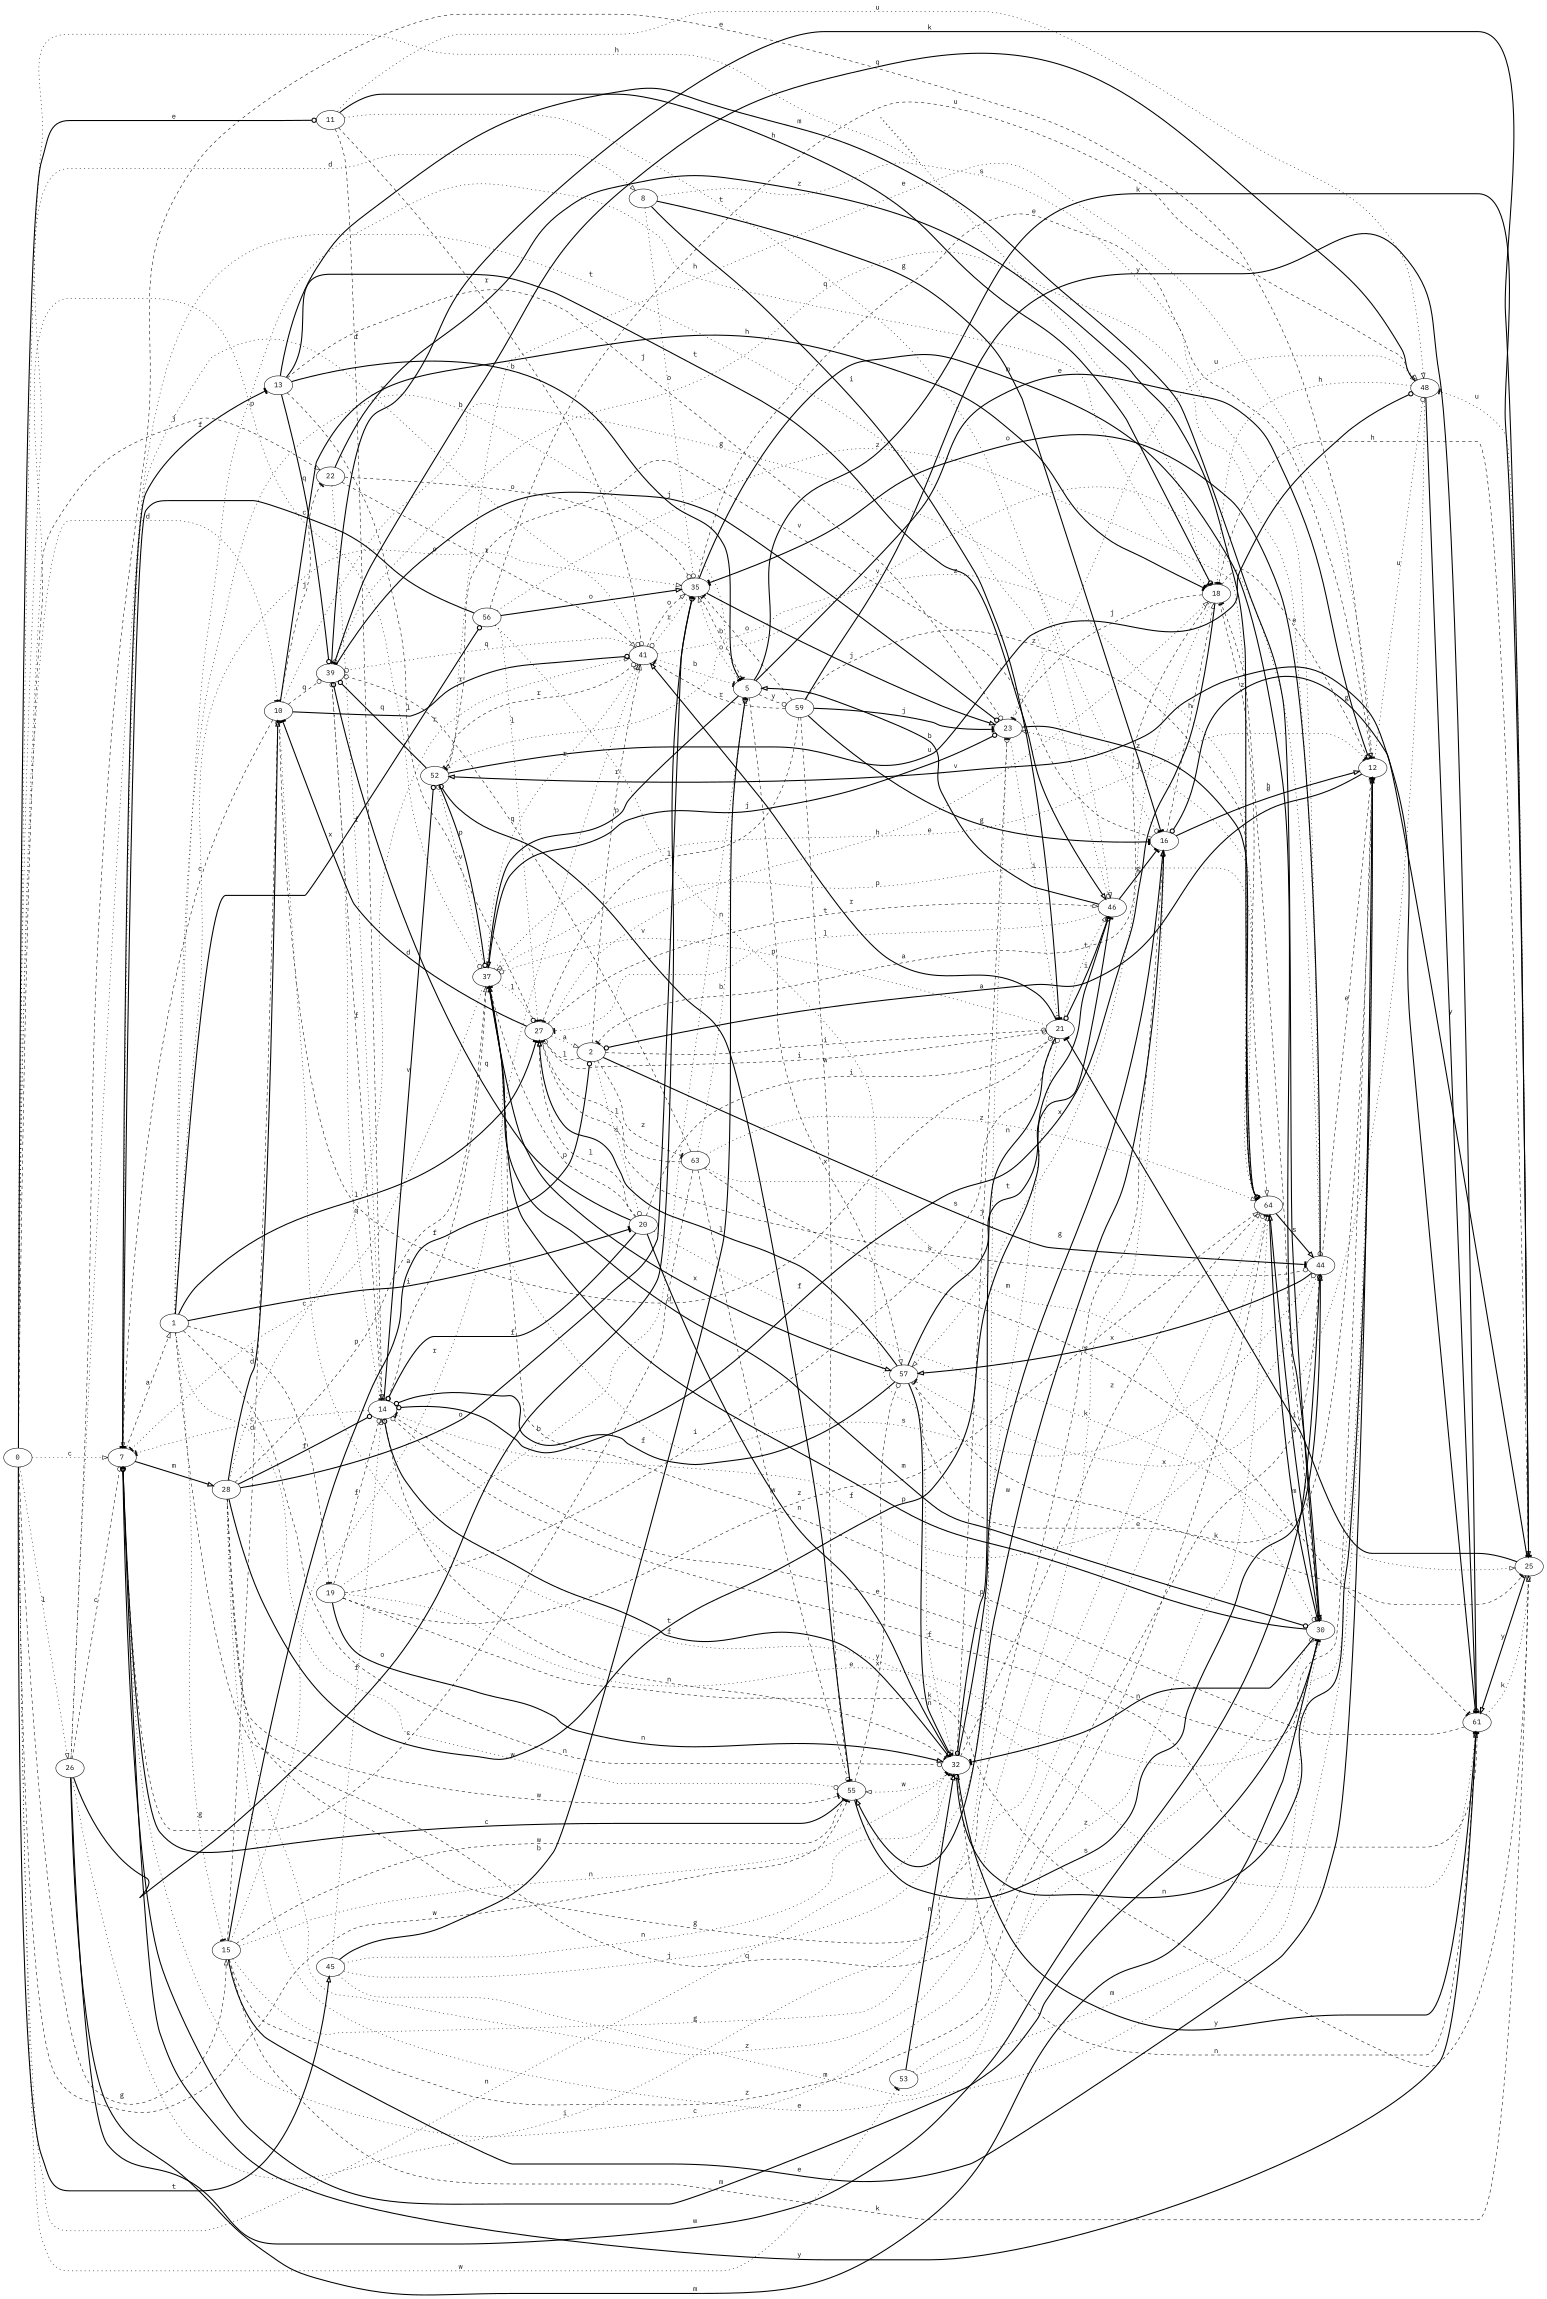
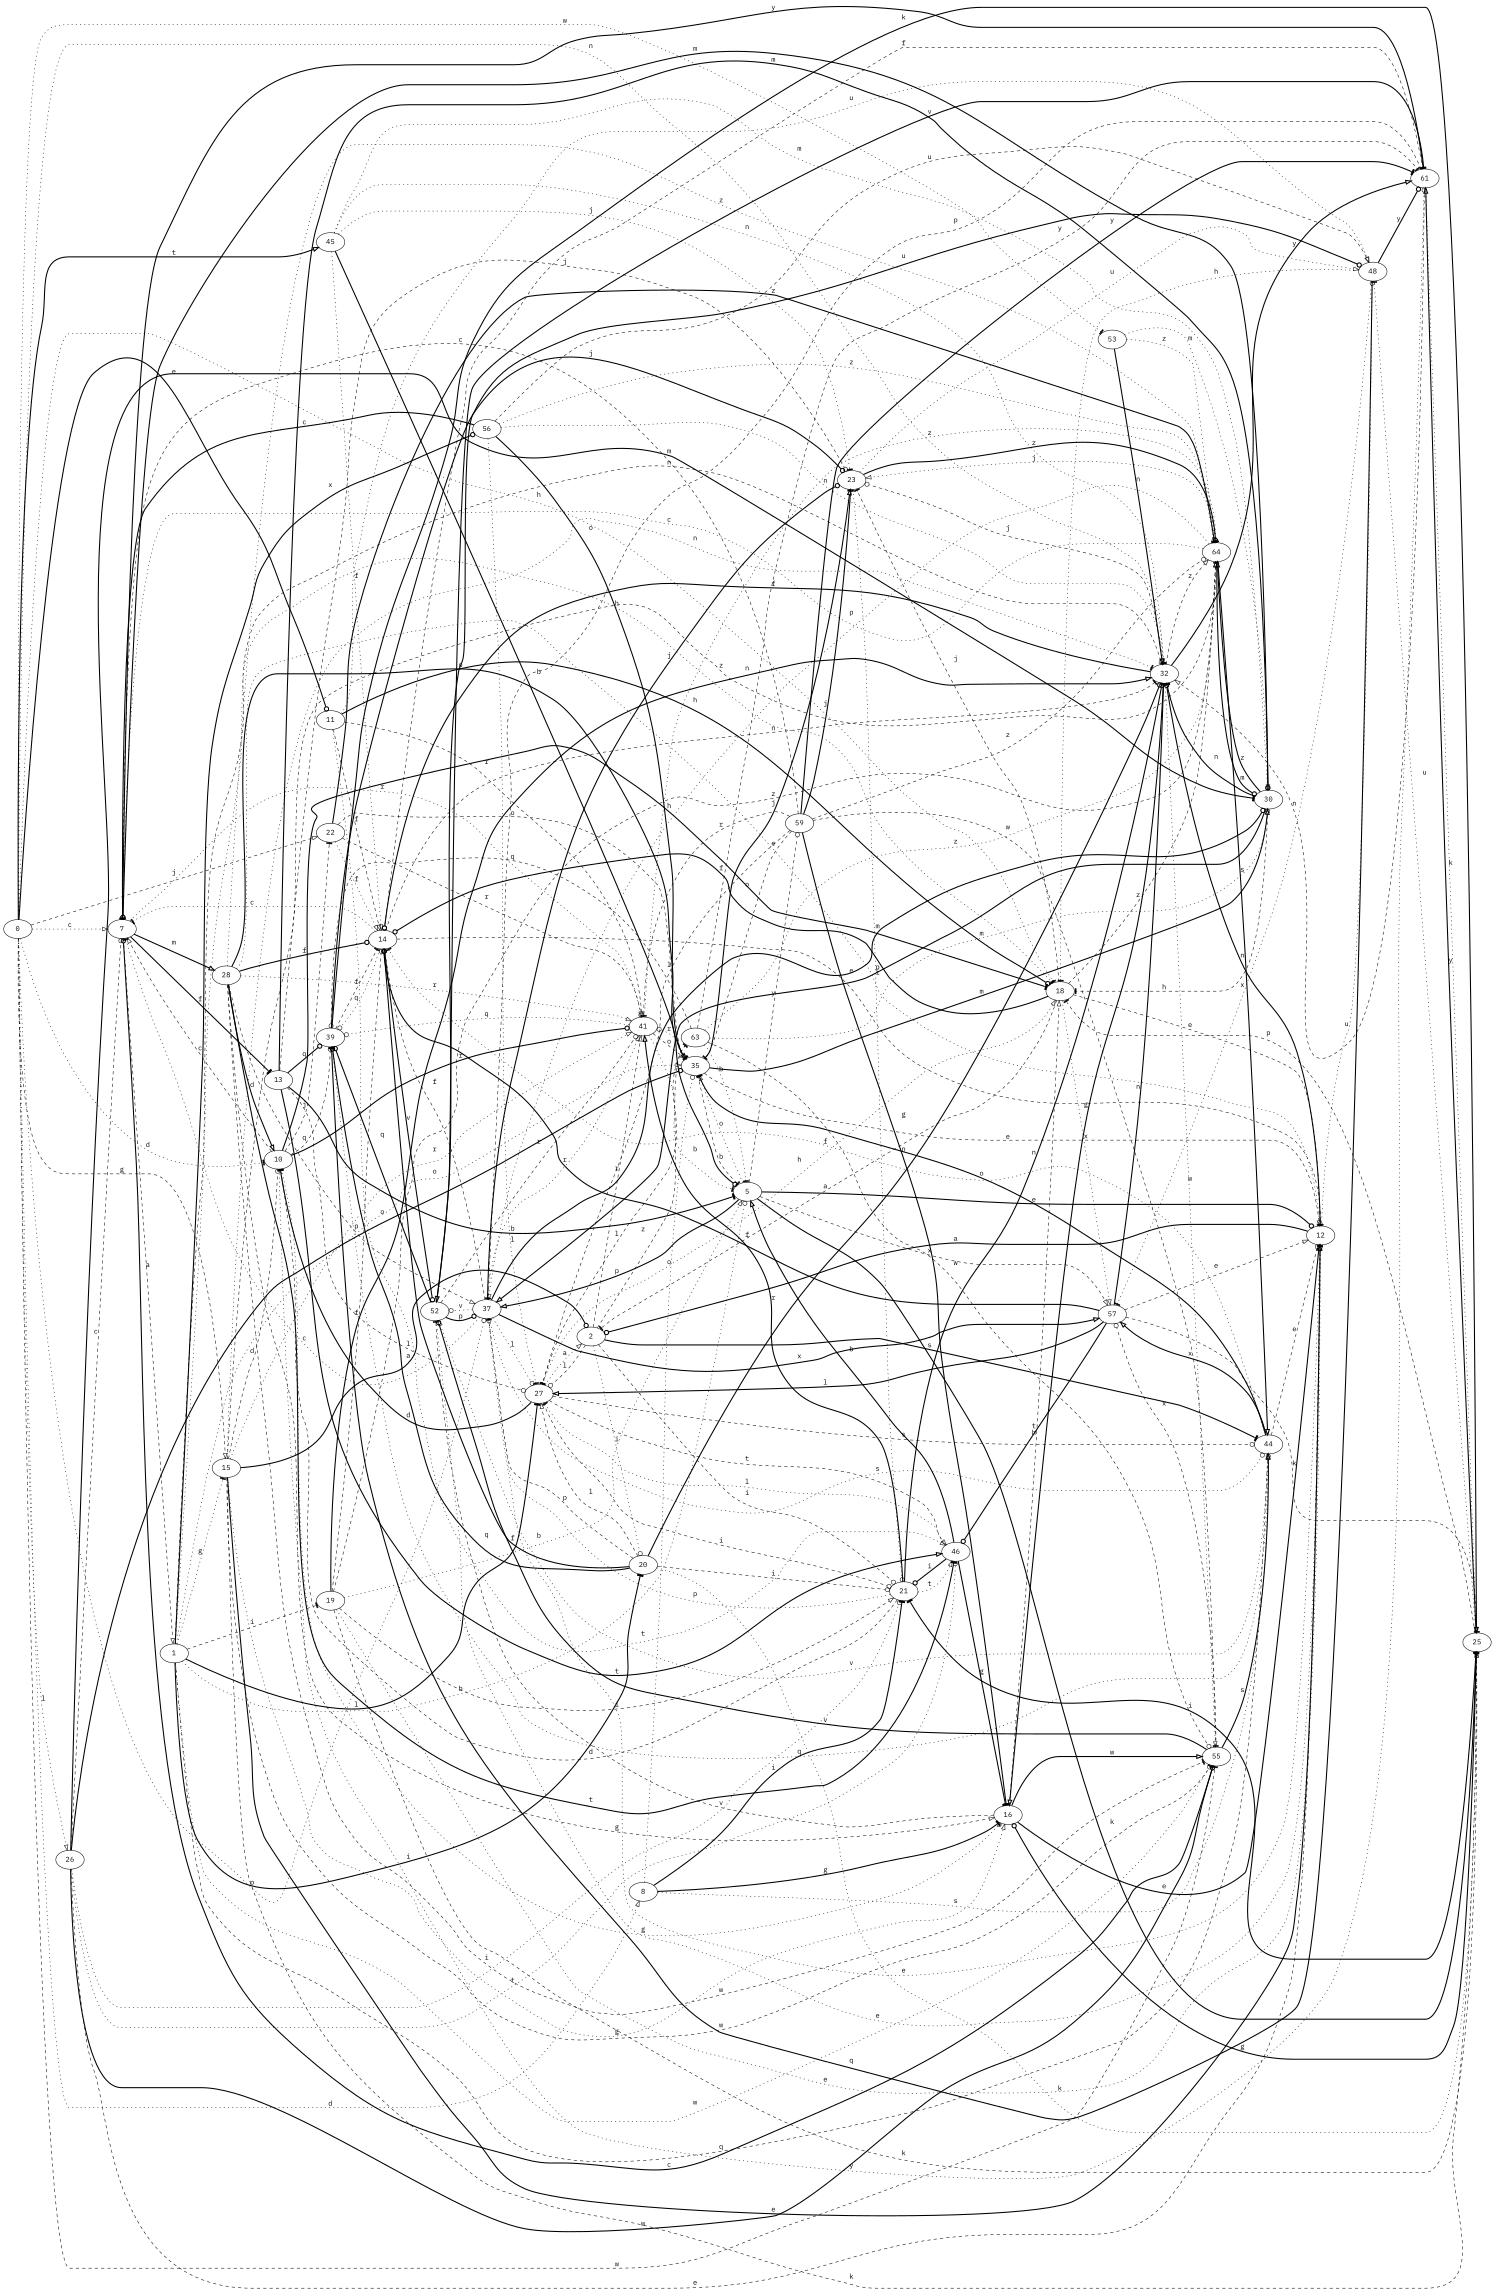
edge "25" -> "18": label "h" -> "p"
edge "63" -> "7": now "59" -> "7"
edge "26" -> "44": now "26" -> "55"
